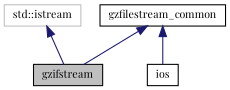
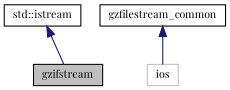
node "std::istream": color grey75 -> black
edge "gzifstream" -> "gzfilestream_common": removed
node "ios": color black -> grey75
